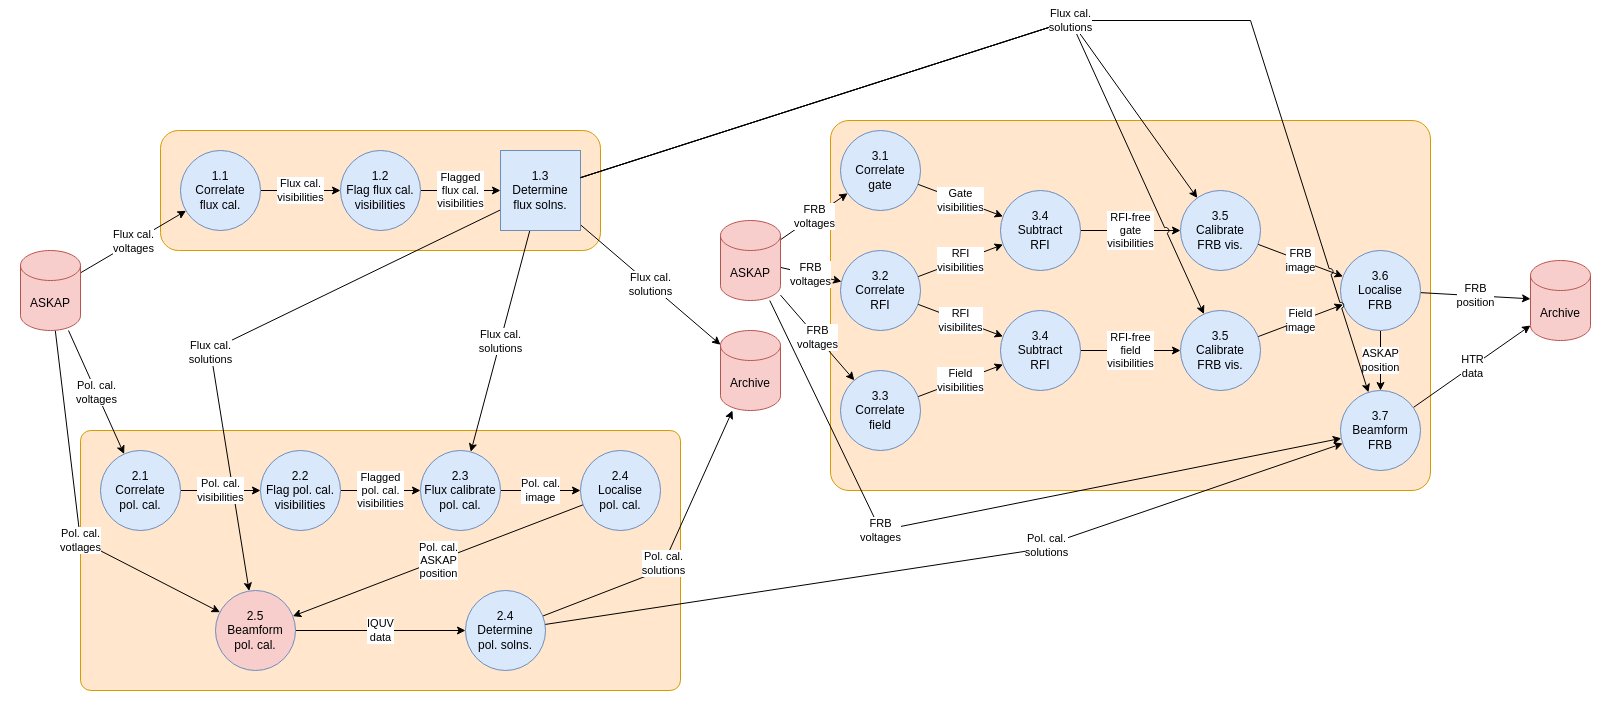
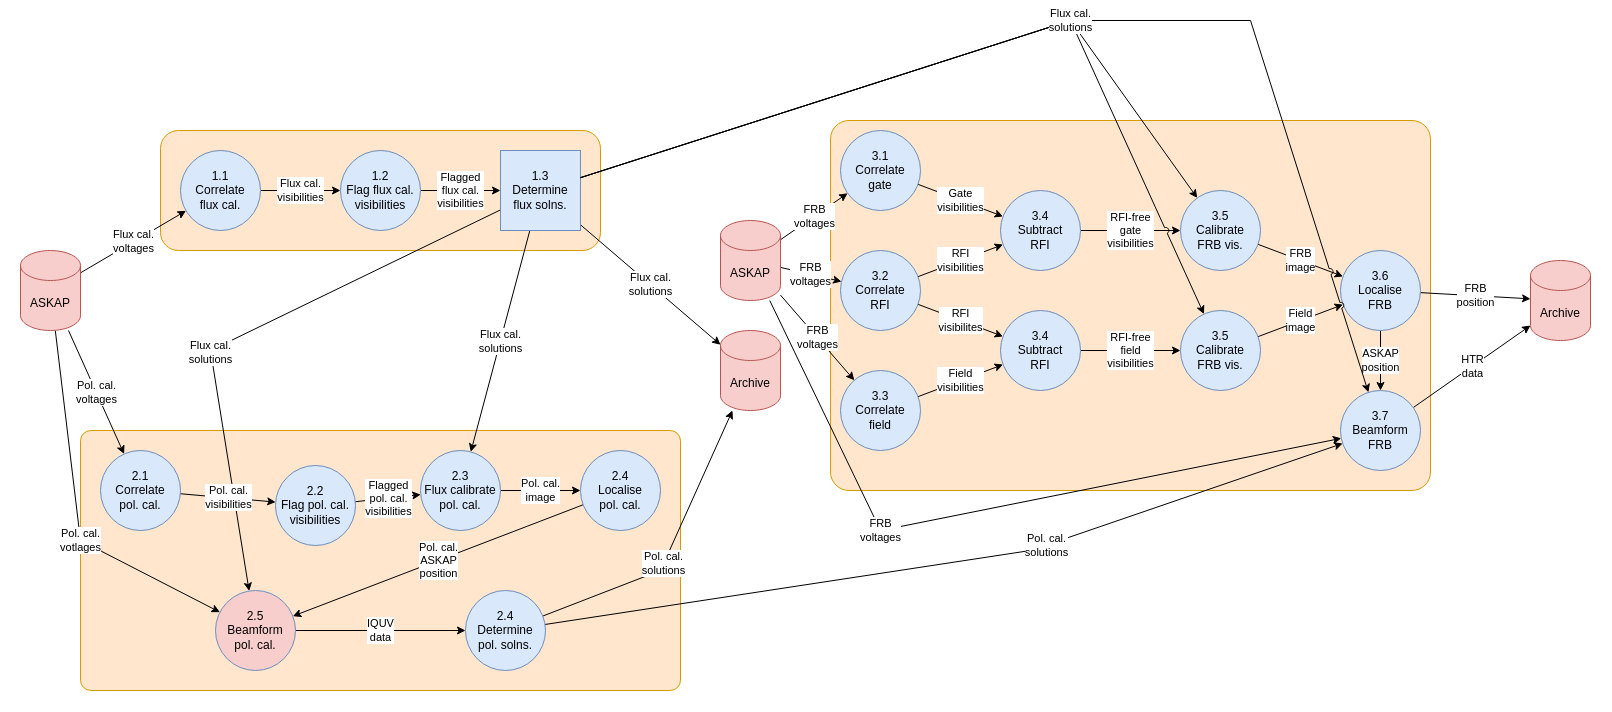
node "2.2 Flag pol. cal. visibilities": moved (301, 491) -> (316, 506)
